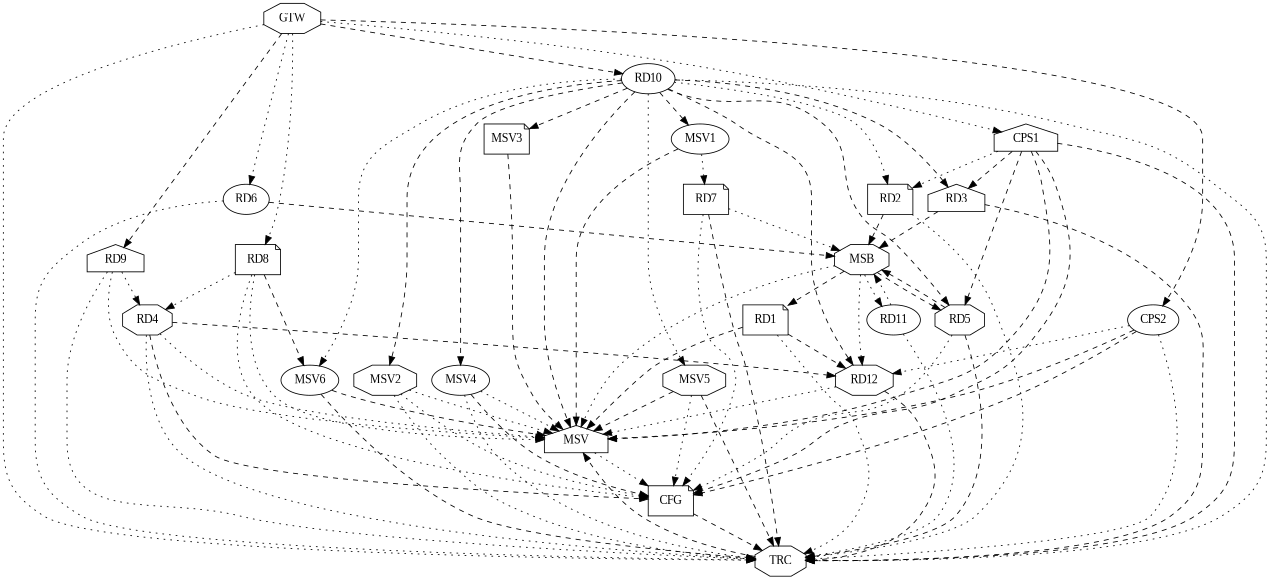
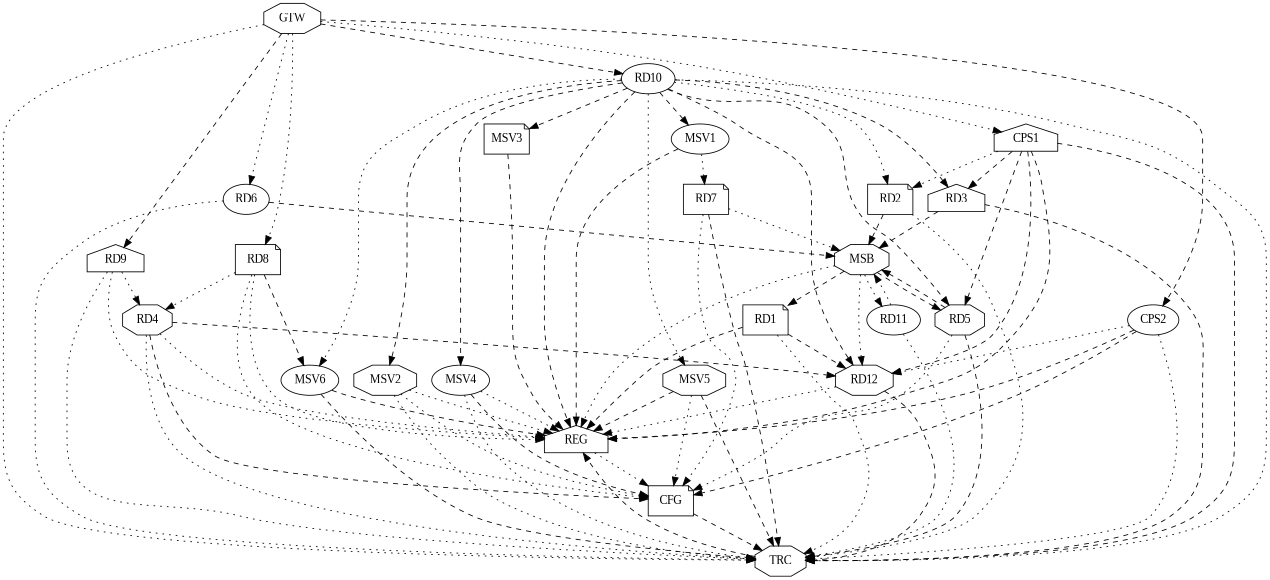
edge "CPS1" -> "CFG": now "CPS1" -> "RD12"
node "MSV": label "MSV" -> "REG"
